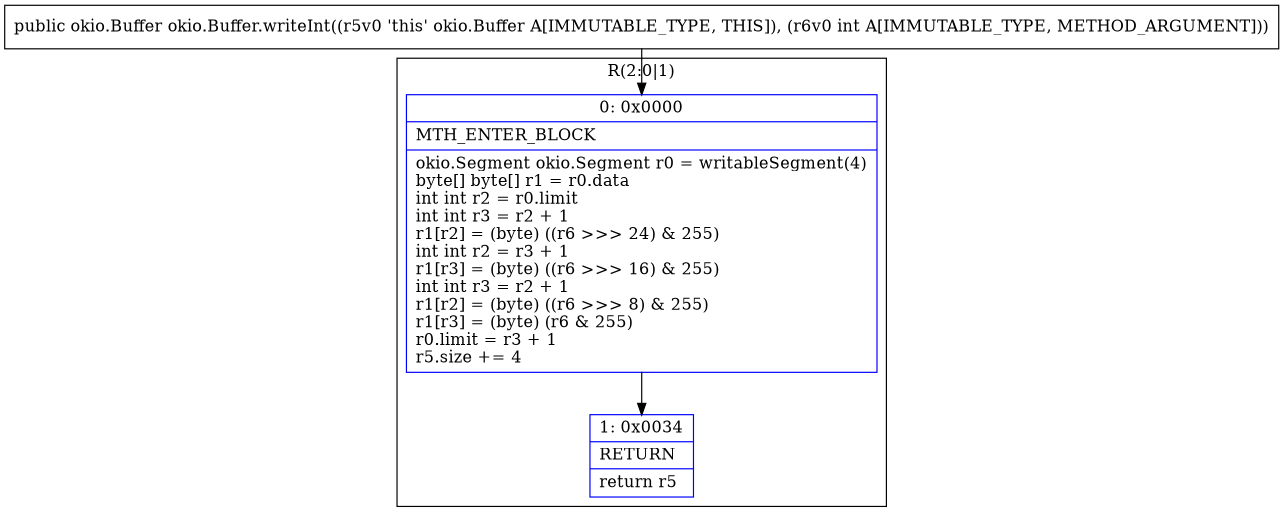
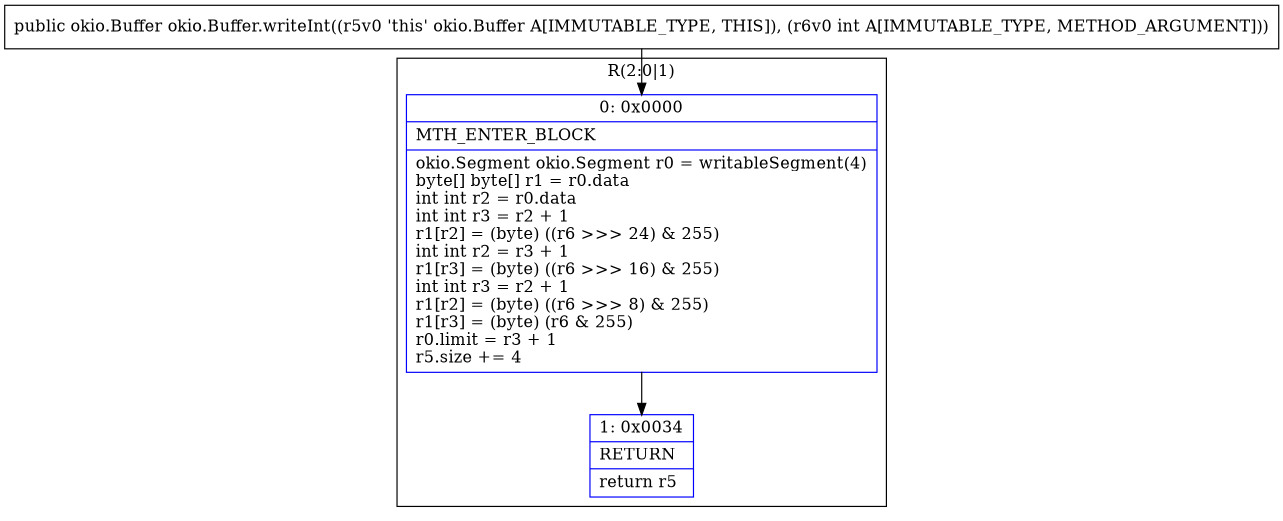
node "0: 0x0000": text "int int r2 = r0.limit" -> "int int r2 = r0.data"
